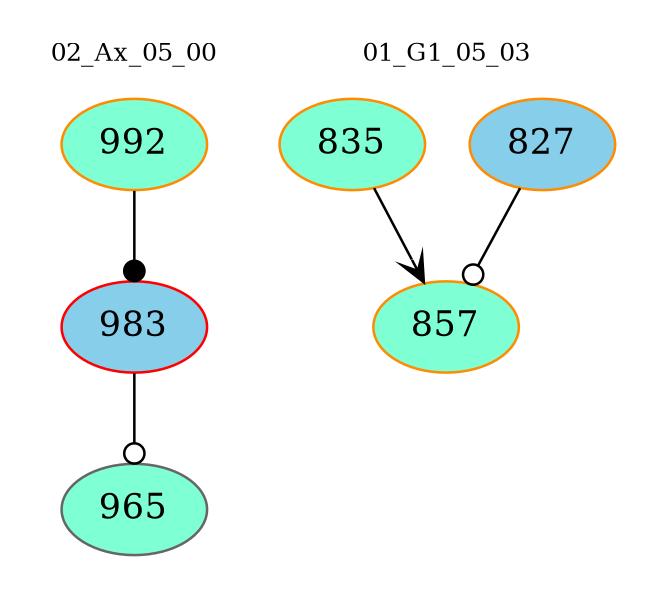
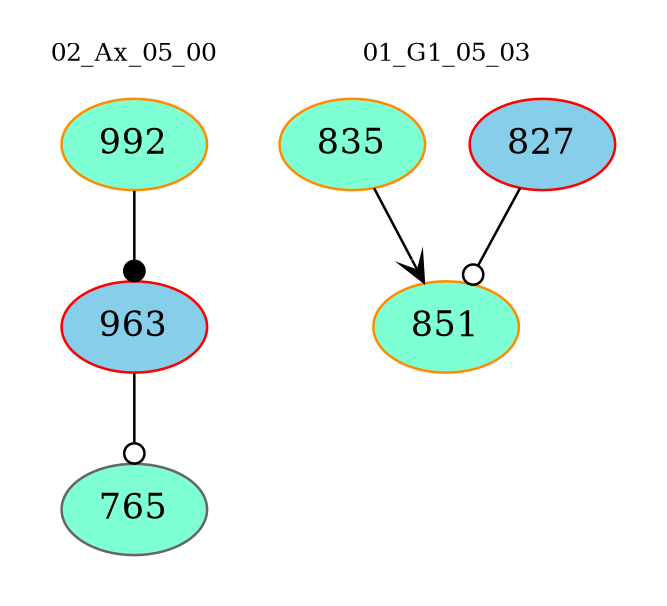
node "827": color darkorange -> red
node "983": label "983" -> "963"
node "857": label "857" -> "851"
node "965": label "965" -> "765"
